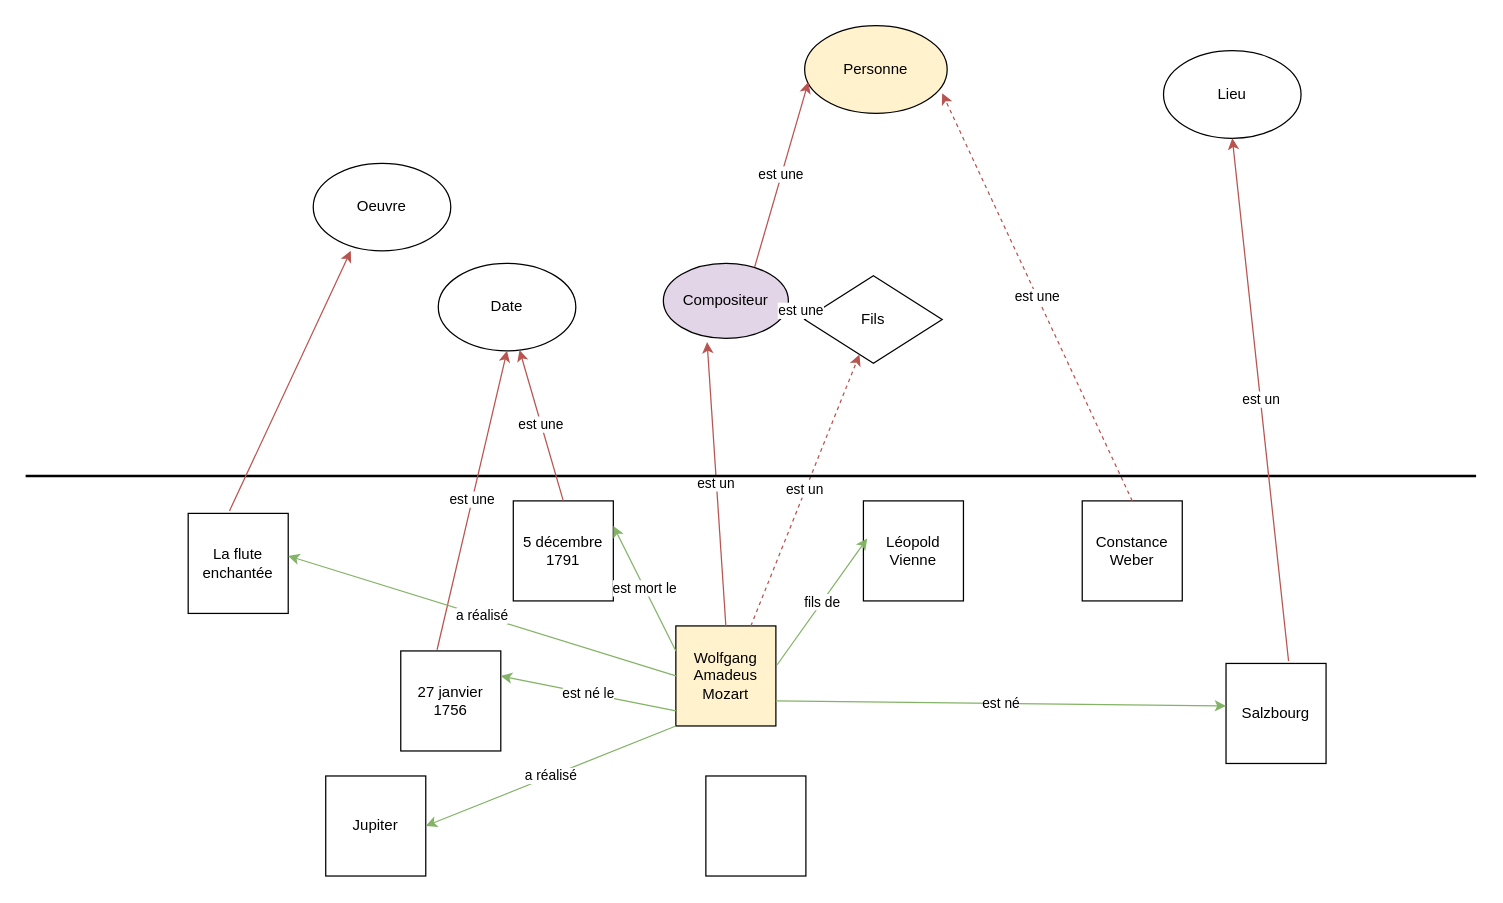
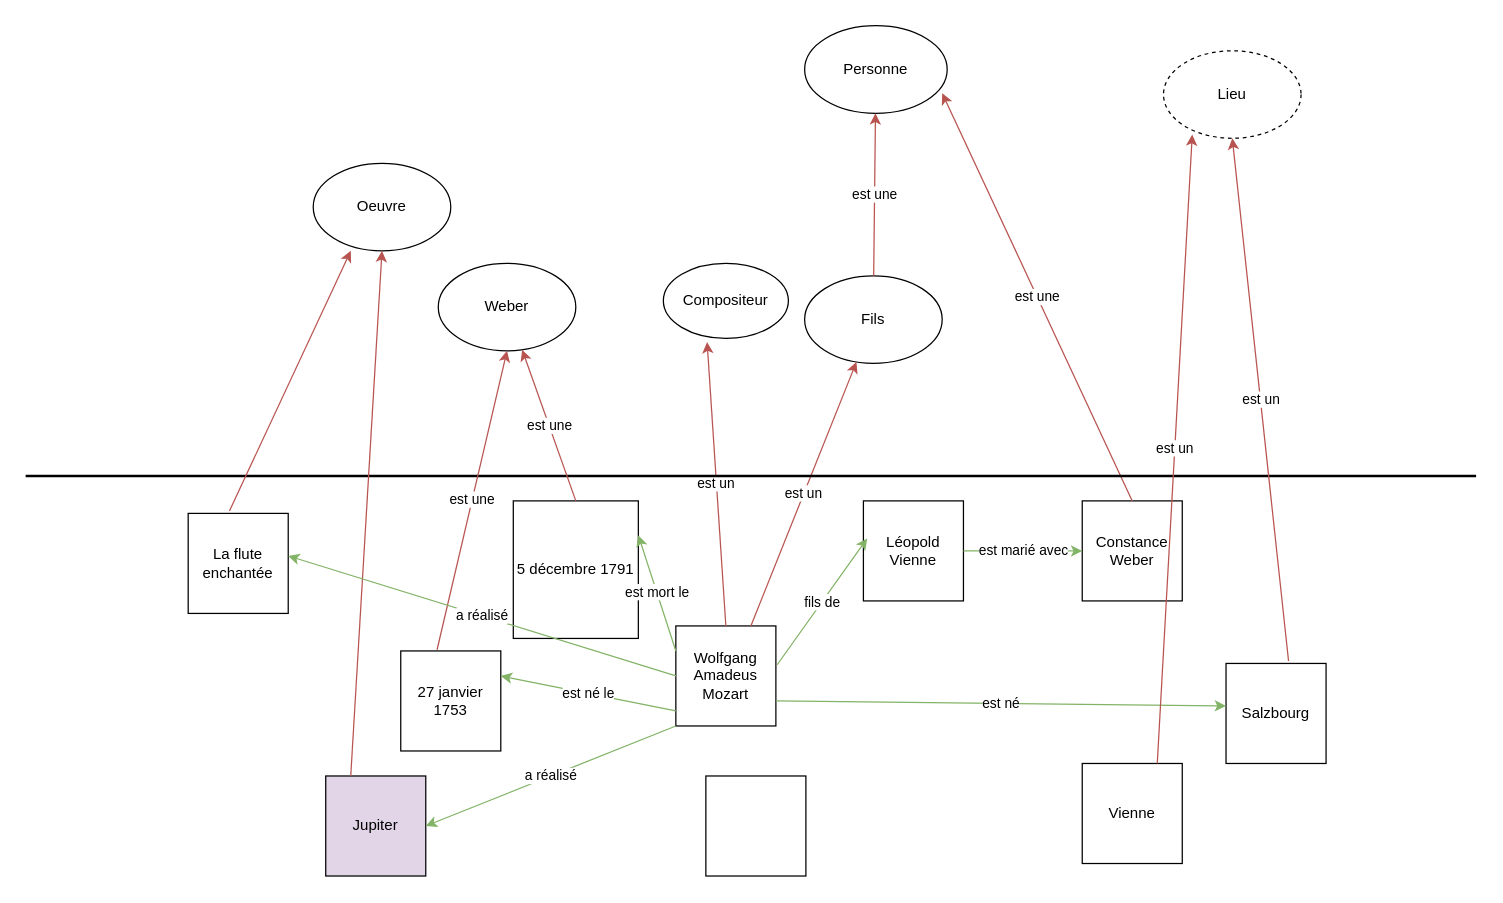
node "Personne": fillcolor #fff2cc -> #ffffff
node "Lieu": style solid -> dashed
edge "Compositeur" -> "Personne": removed, label "est une"
node "Compositeur": fillcolor #e1d5e7 -> #ffffff
node "Date": label "Date" -> "Weber"
edge "Fils" -> "Compositeur": now "Fils" -> "Personne"
node "Fils": shape diamond -> ellipse
edge "Constance Weber" -> "Personne": style dashed -> solid
edge "Vienne" -> "Lieu": added, label "est un"
edge "Wolfgang Amadeus Mozart" -> "Fils": style dashed -> solid
edge "Jupiter" -> "Oeuvre": added
node "5 décembre 1791": size 100x100 -> 125x138
edge "Léopold Vienne" -> "Constance Weber": added, label "est marié avec"
node "Wolfgang Amadeus Mozart": fillcolor #fff2cc -> #ffffff
node "27 janvier 1756": label "27 janvier 1756" -> "27 janvier 1753"
node "Vienne": added
node "Jupiter": fillcolor #ffffff -> #e1d5e7
